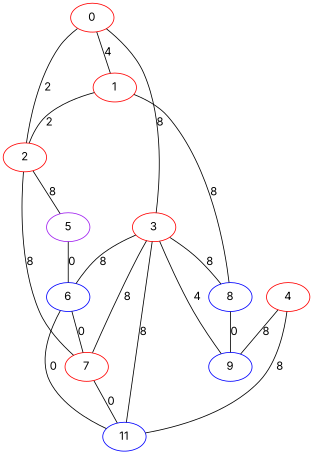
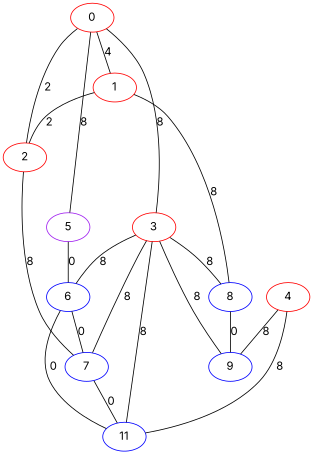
edge "2" -- "5": now "0" -- "5"
edge "3" -- "9": label "4" -> "8"
node "7": color red -> blue
